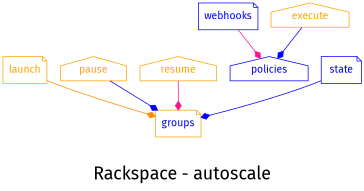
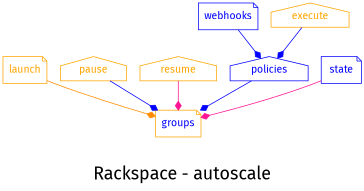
edge "webhooks" -> "policies": color deeppink -> blue
edge "policies" -> "groups": added
edge "state" -> "groups": color blue -> deeppink
